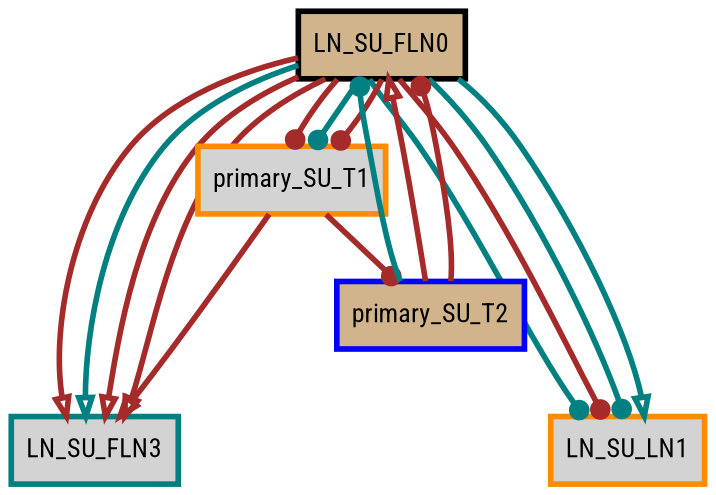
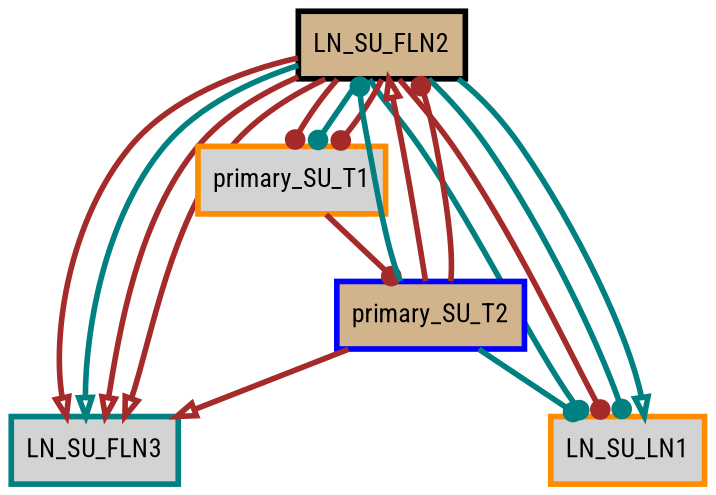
node "LN_SU_FLN0": label "LN_SU_FLN0" -> "LN_SU_FLN2"
edge "primary_SU_T1" -> "LN_SU_FLN3": now "primary_SU_T2" -> "LN_SU_FLN3"
edge "primary_SU_T2" -> "LN_SU_LN1": added
